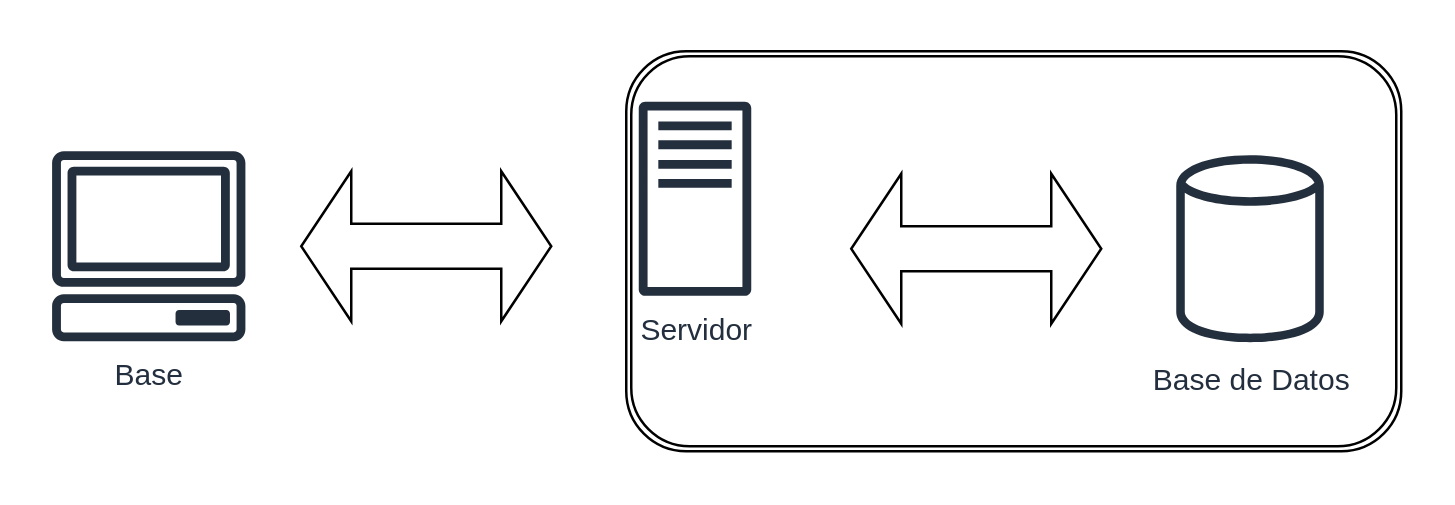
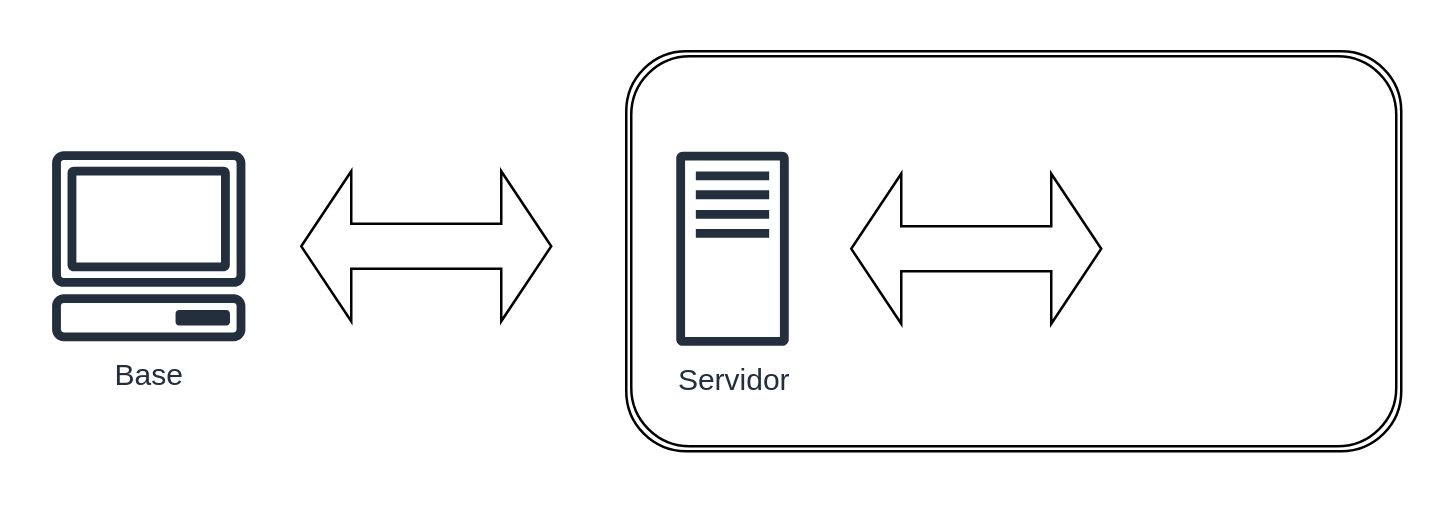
node "Servidor": moved (695, 199) -> (733, 249)
node "Base de Datos": removed
